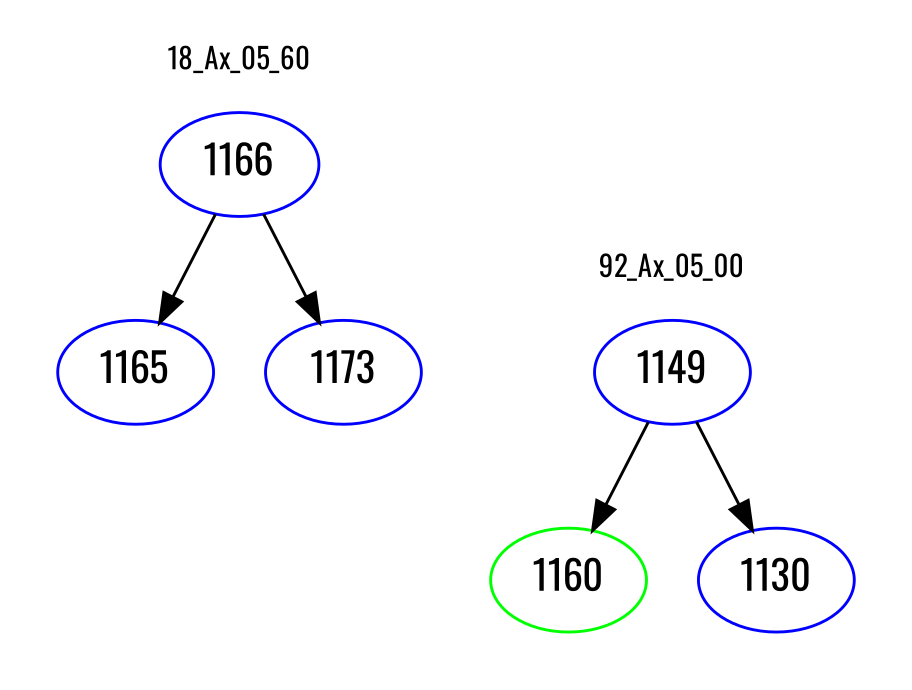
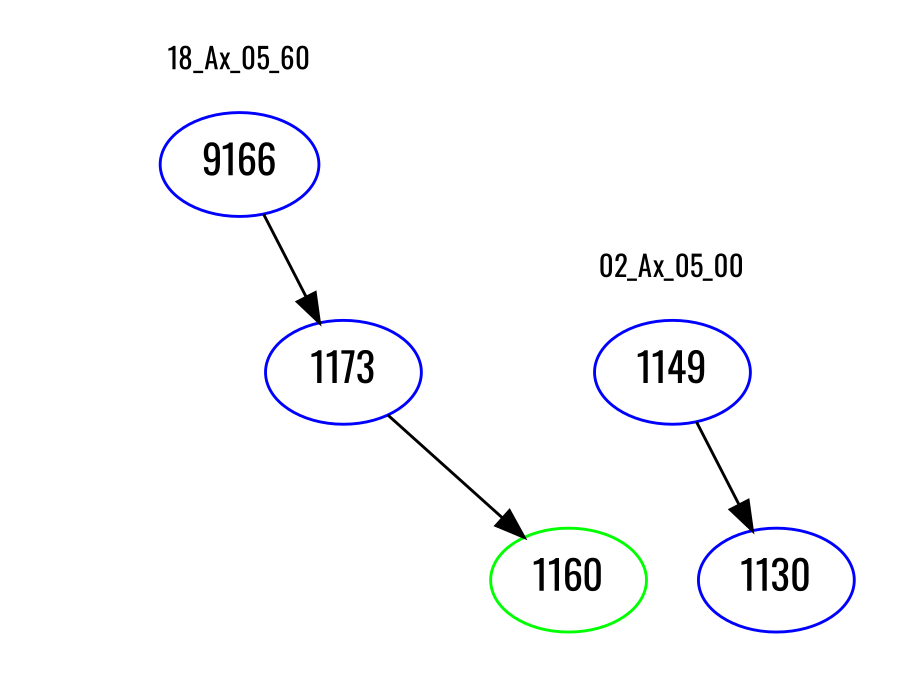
node "1166": label "1166" -> "9166"
cluster "92_Ax_05_00": label "92_Ax_05_00" -> "02_Ax_05_00"
node "1165": removed
edge "1149" -> "1160": now "1173" -> "1160"
